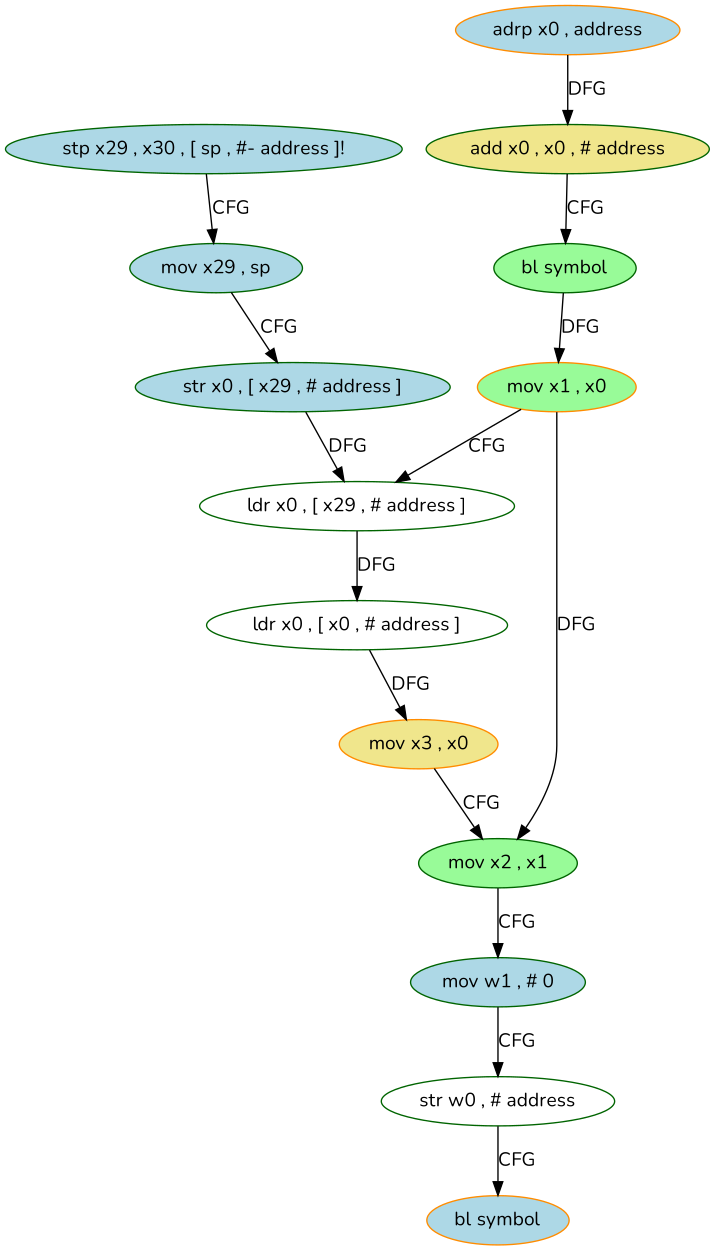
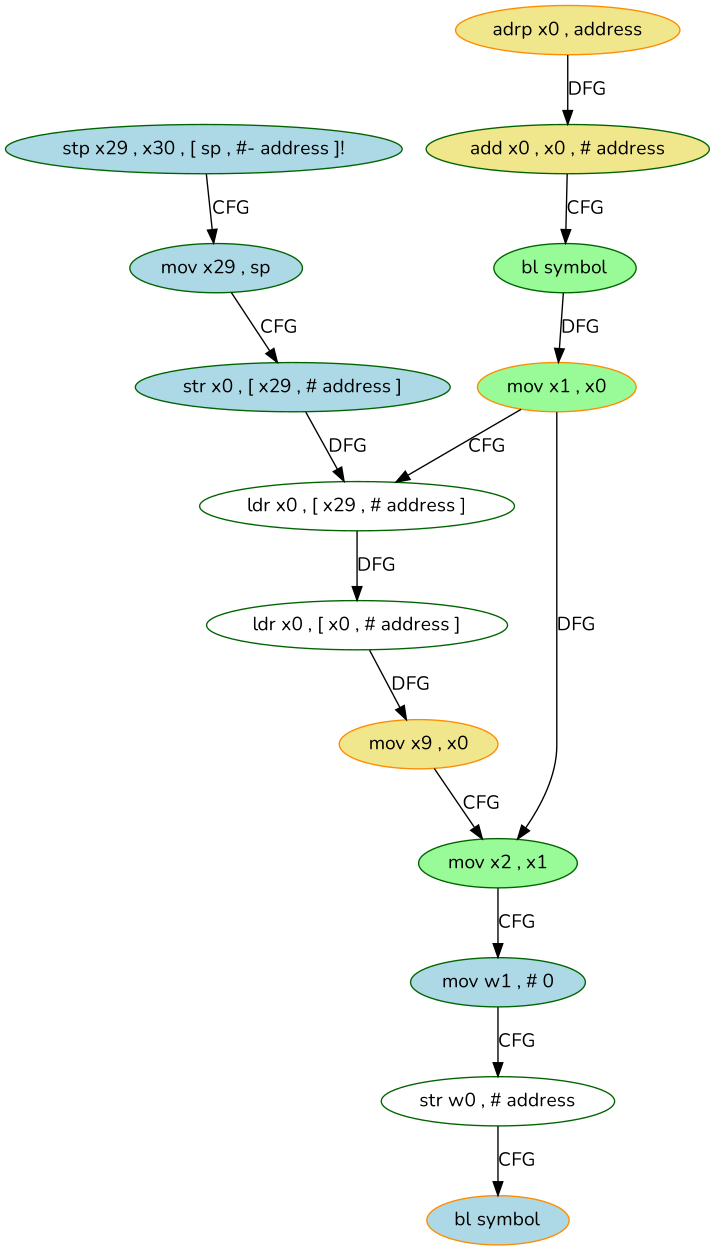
node "adrp x0 , address": fillcolor lightblue -> khaki
node "mov x3 , x0": label "mov x3 , x0" -> "mov x9 , x0"
